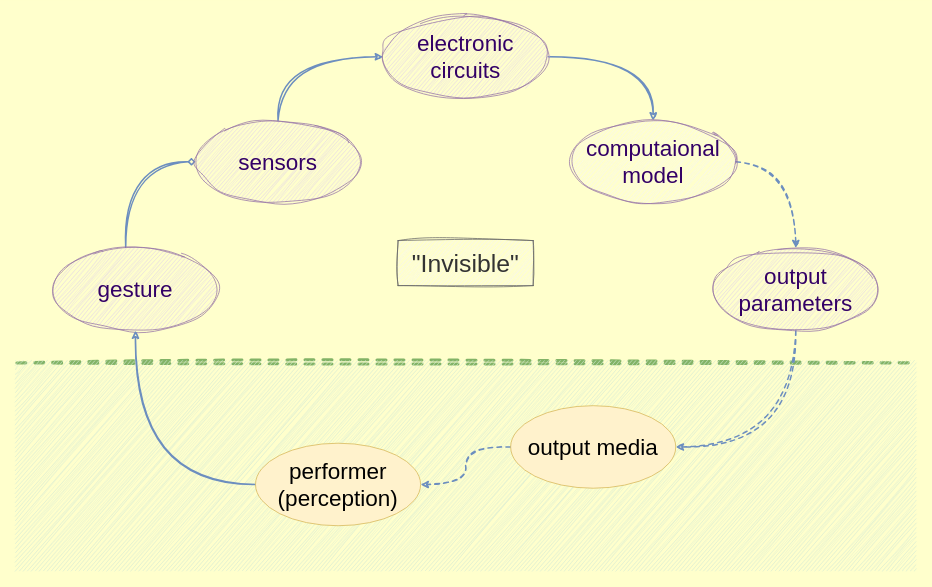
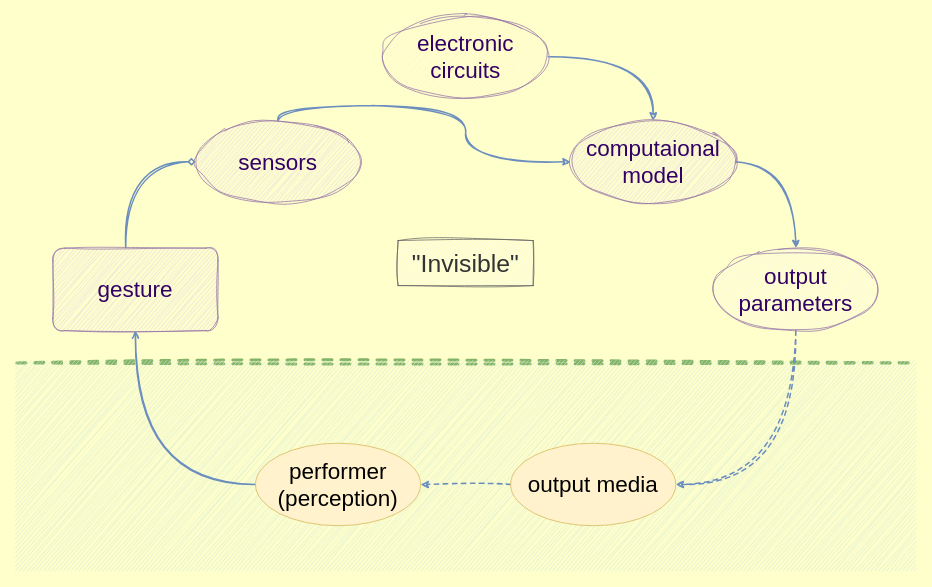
node "electronic circuits": fillcolor #e1d5e7 -> #fff2cc
edge "sensors" -> "electronic circuits": now "sensors" -> "computaional model"
node "computaional model": fillcolor #f5f5f5 -> #e1d5e7
edge "computaional model" -> "output parameters": style dashed -> solid
node "gesture": shape ellipse -> rounded rectangle
node "output parameters": fillcolor #e1d5e7 -> #f5f5f5
edge "performer (perception)" -> "gesture": arrowhead classic -> open
node "output media": moved (593, 447) -> (593, 484)
